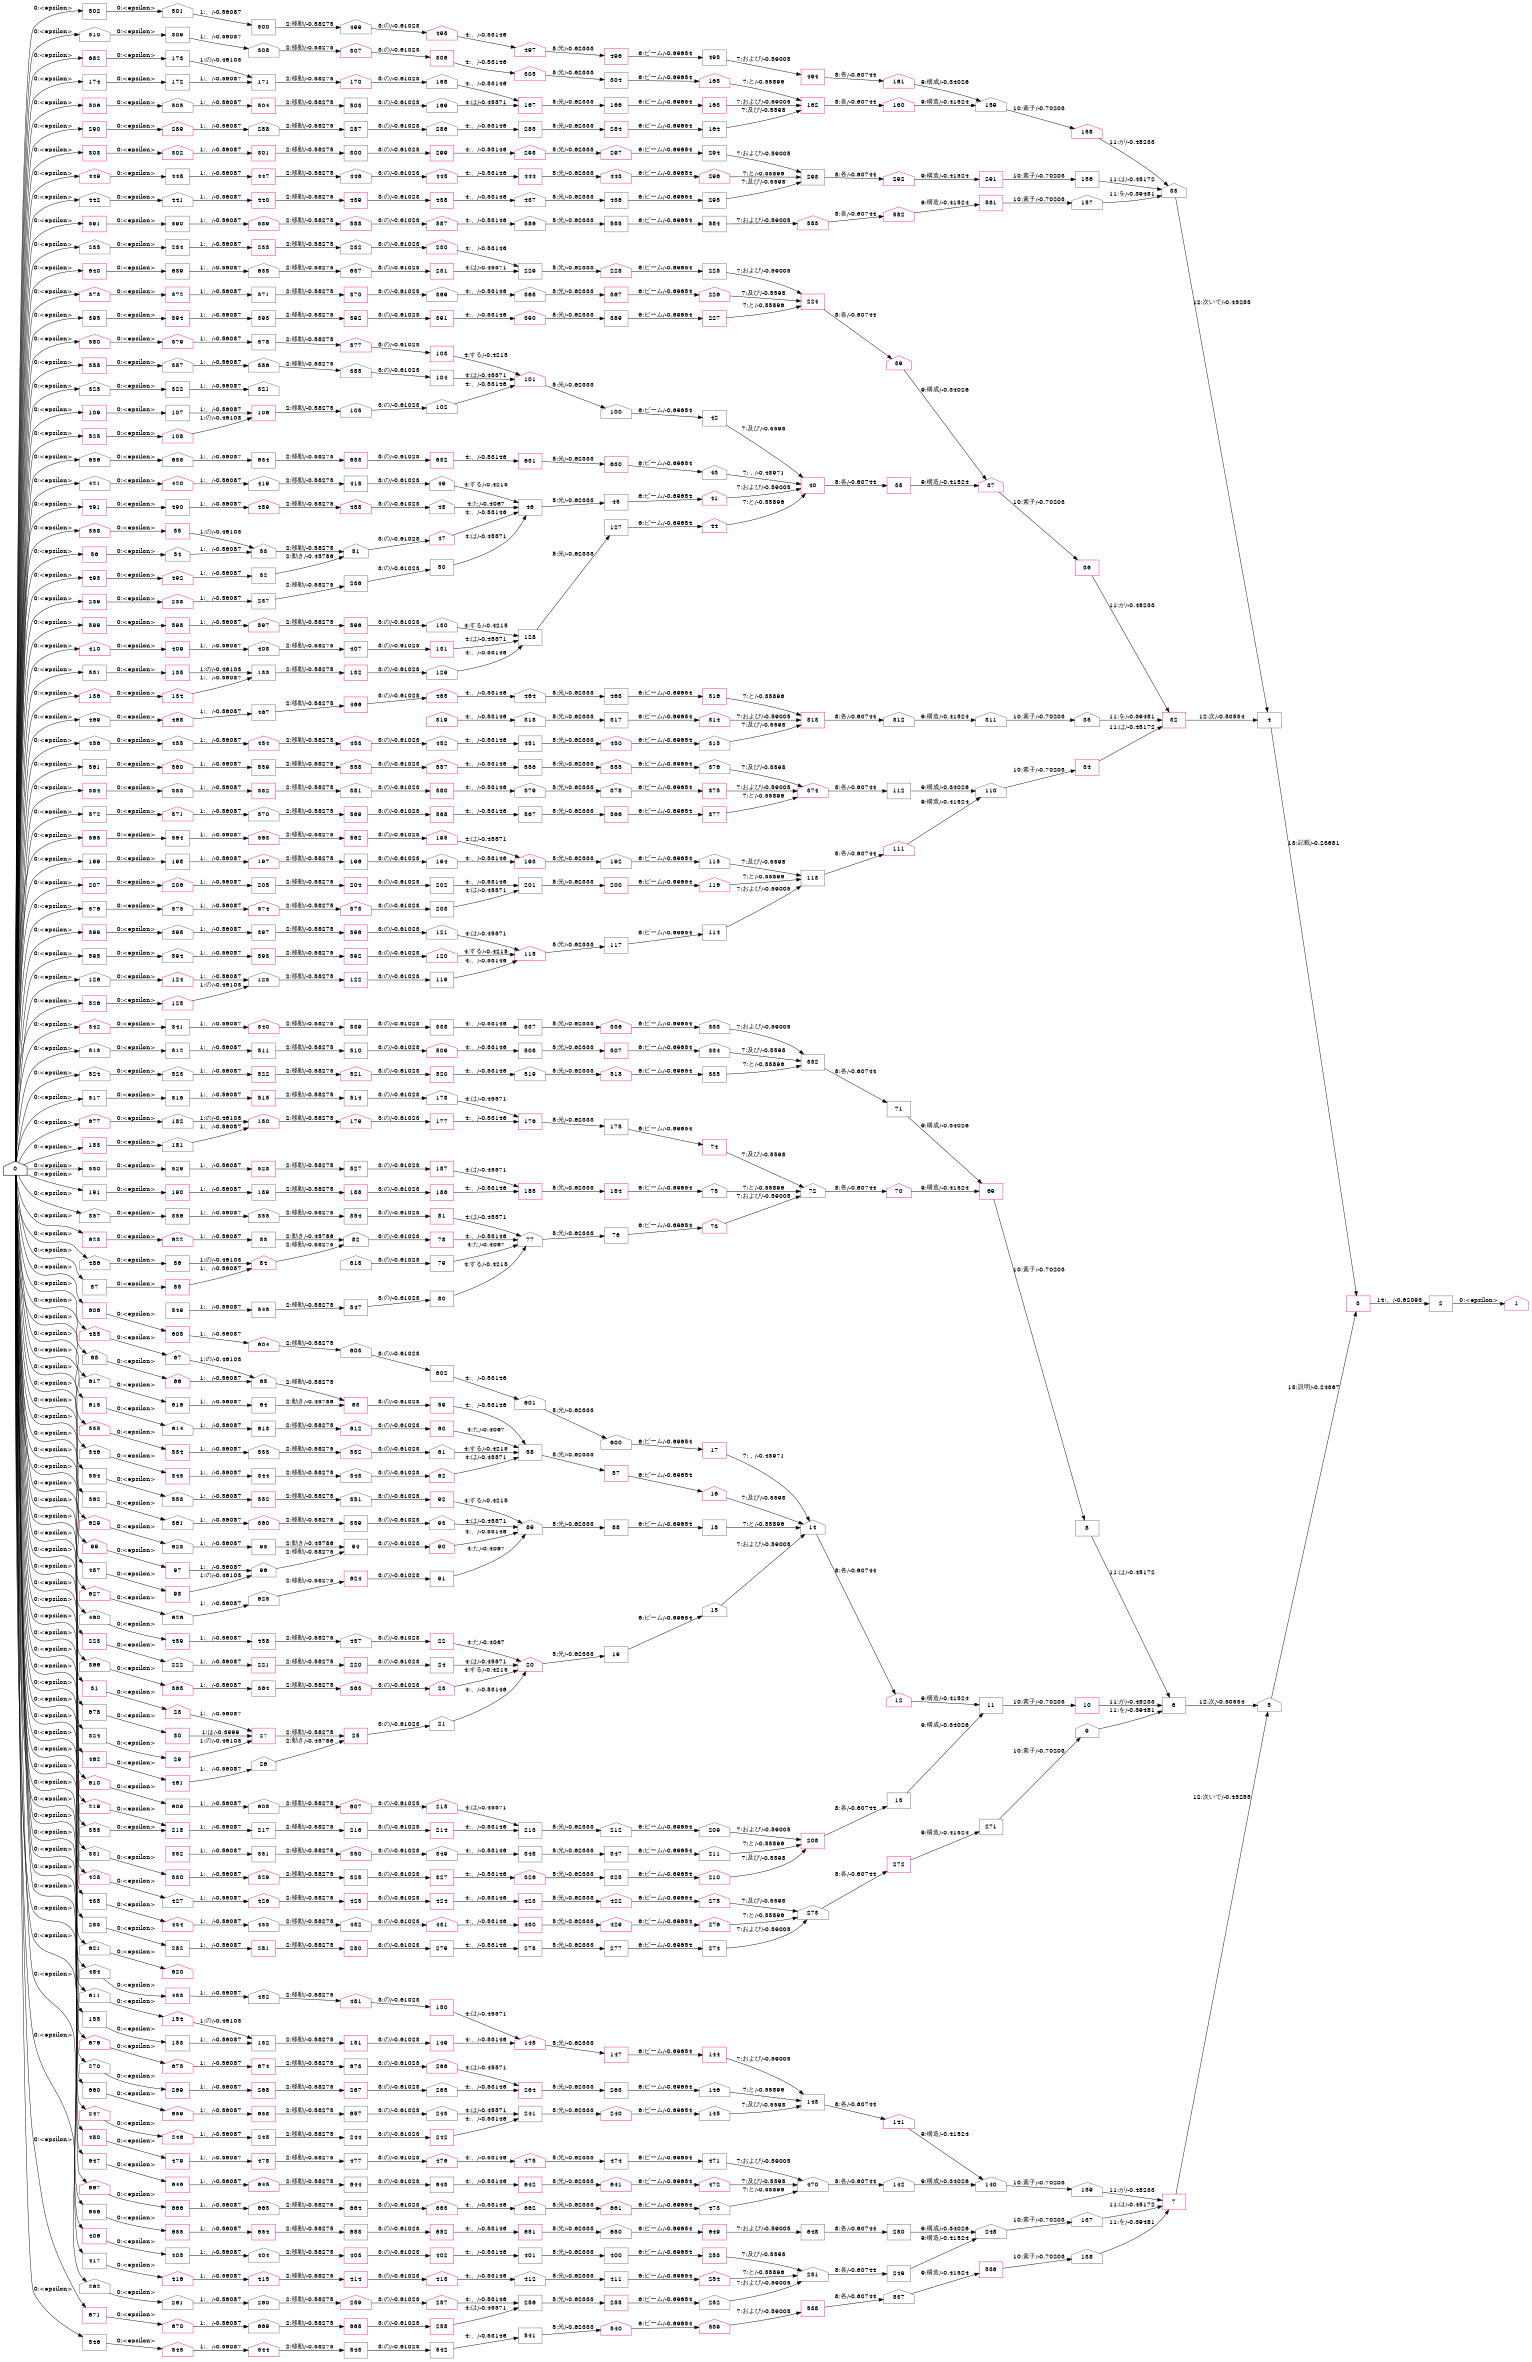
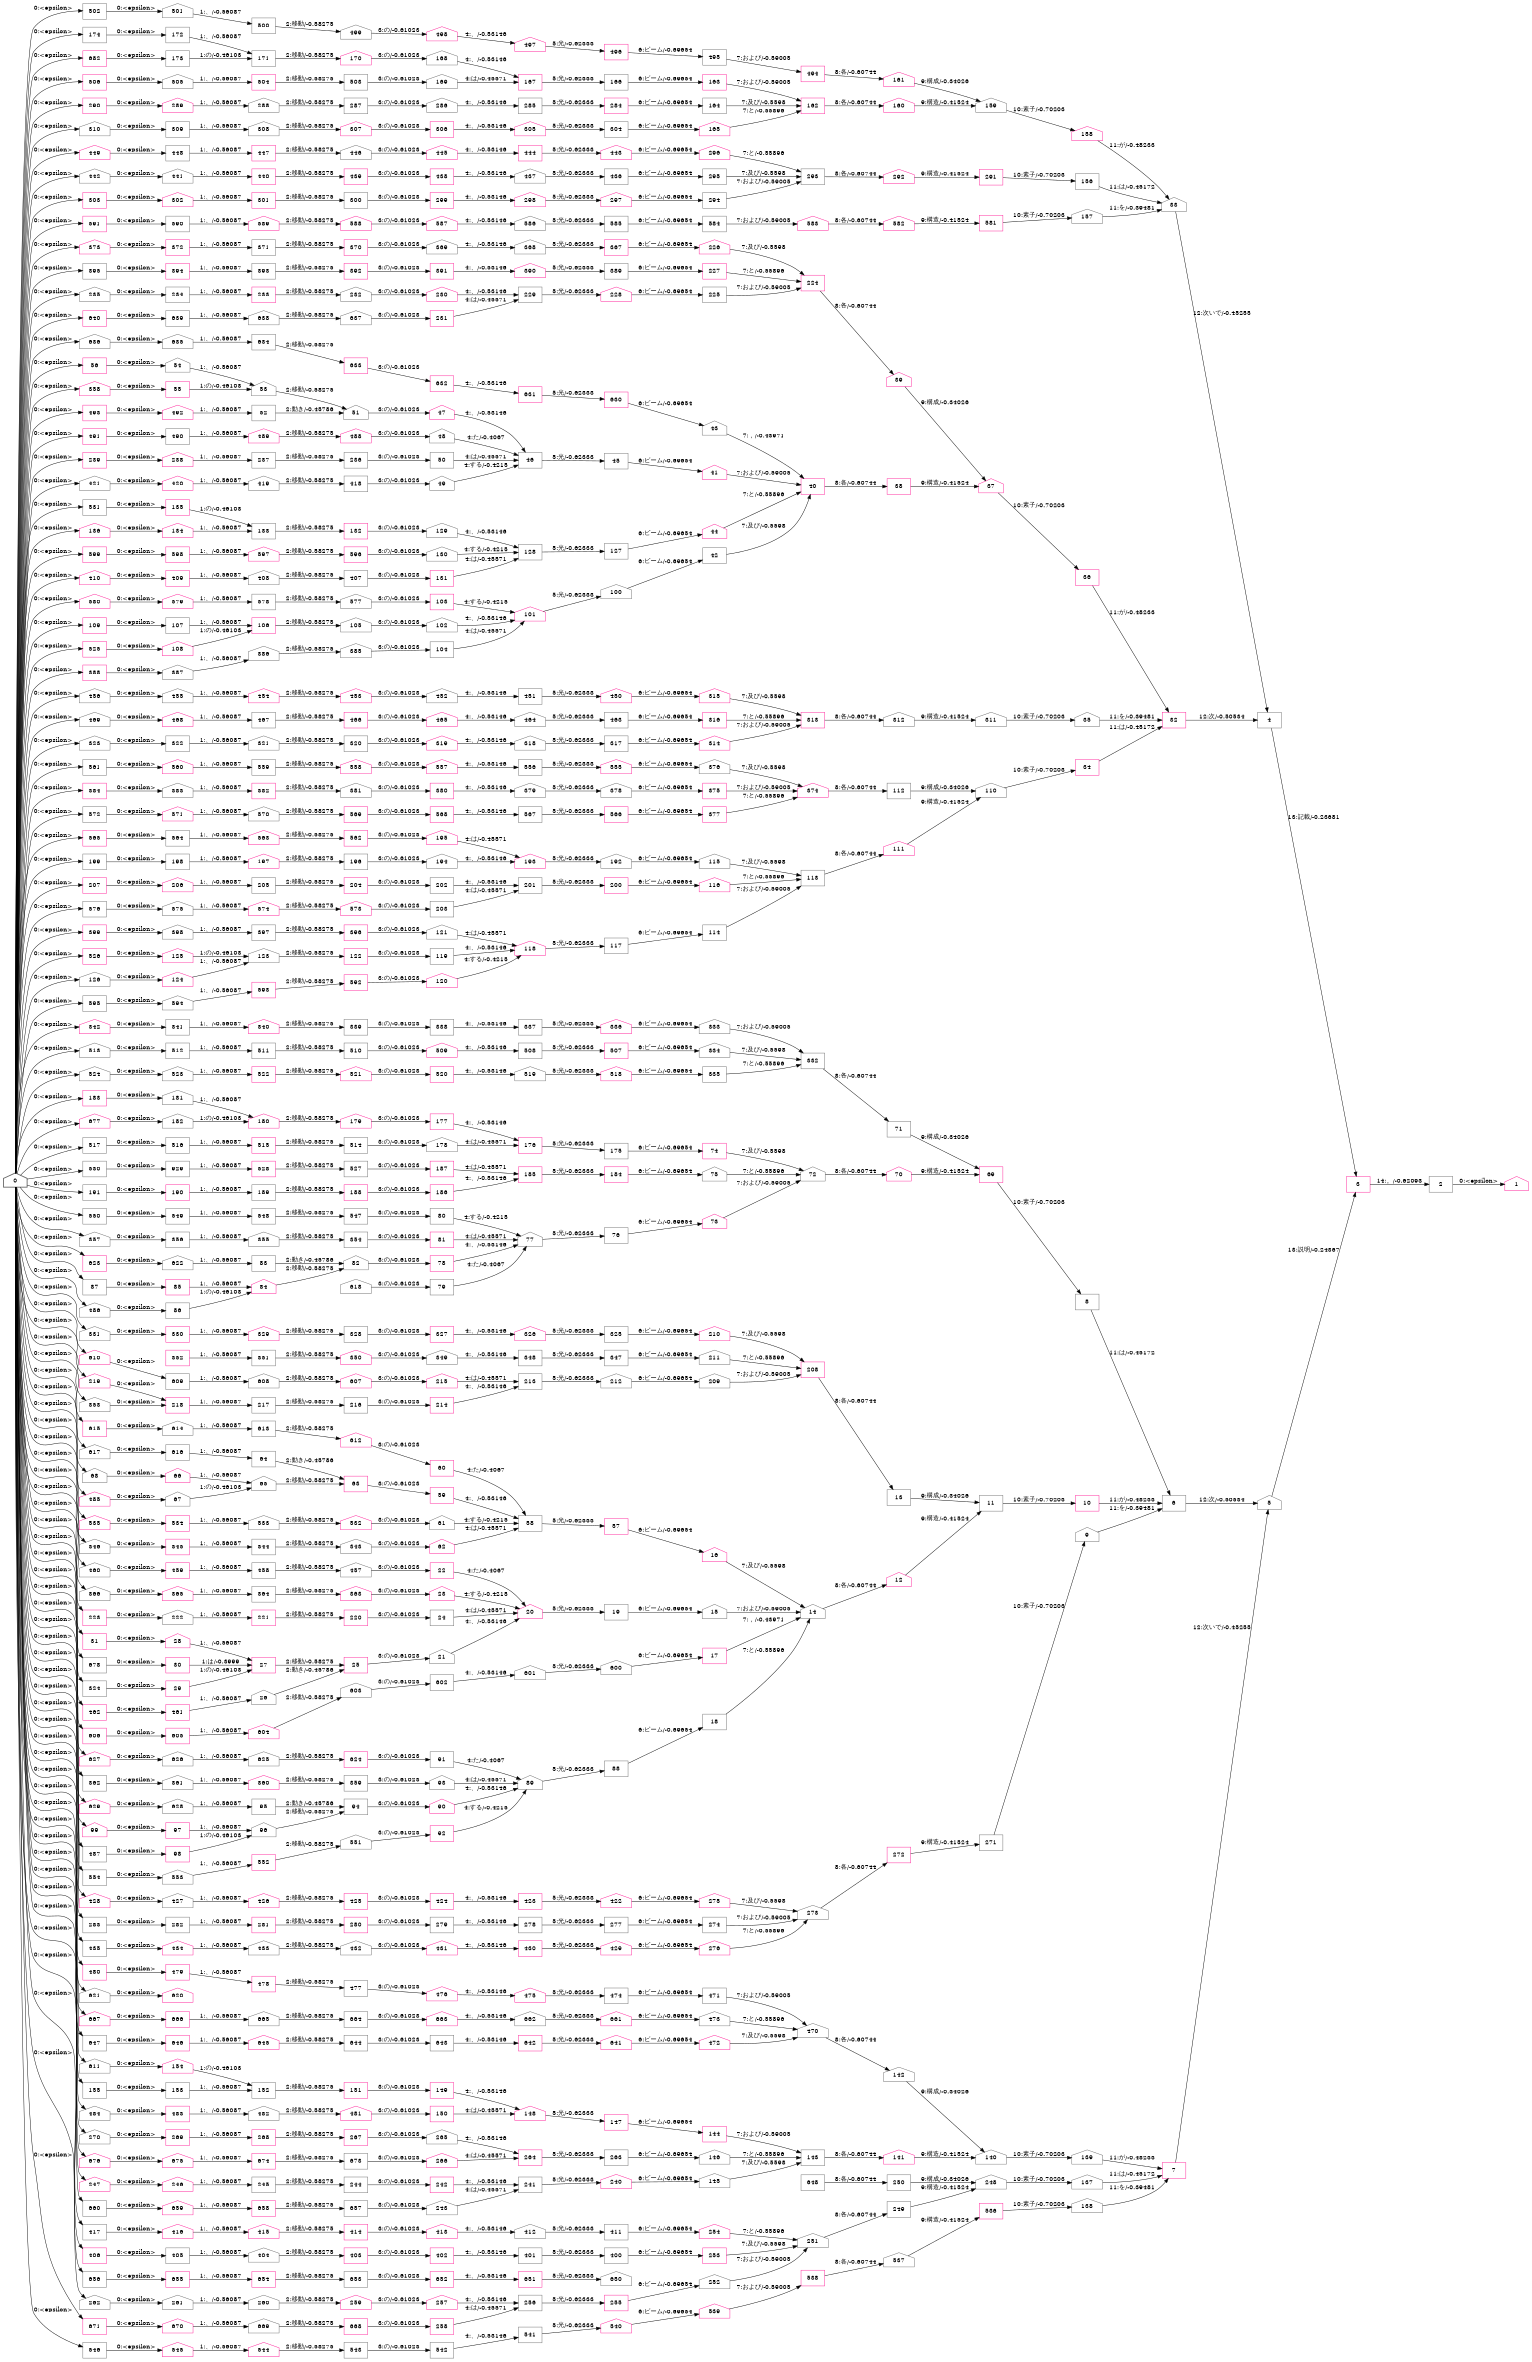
node "577": color deeppink -> gray40
node "320": added
node "315": color gray40 -> deeppink
node "529": label "529" -> "929"
node "550": added
node "622": color deeppink -> gray40
node "649": removed
